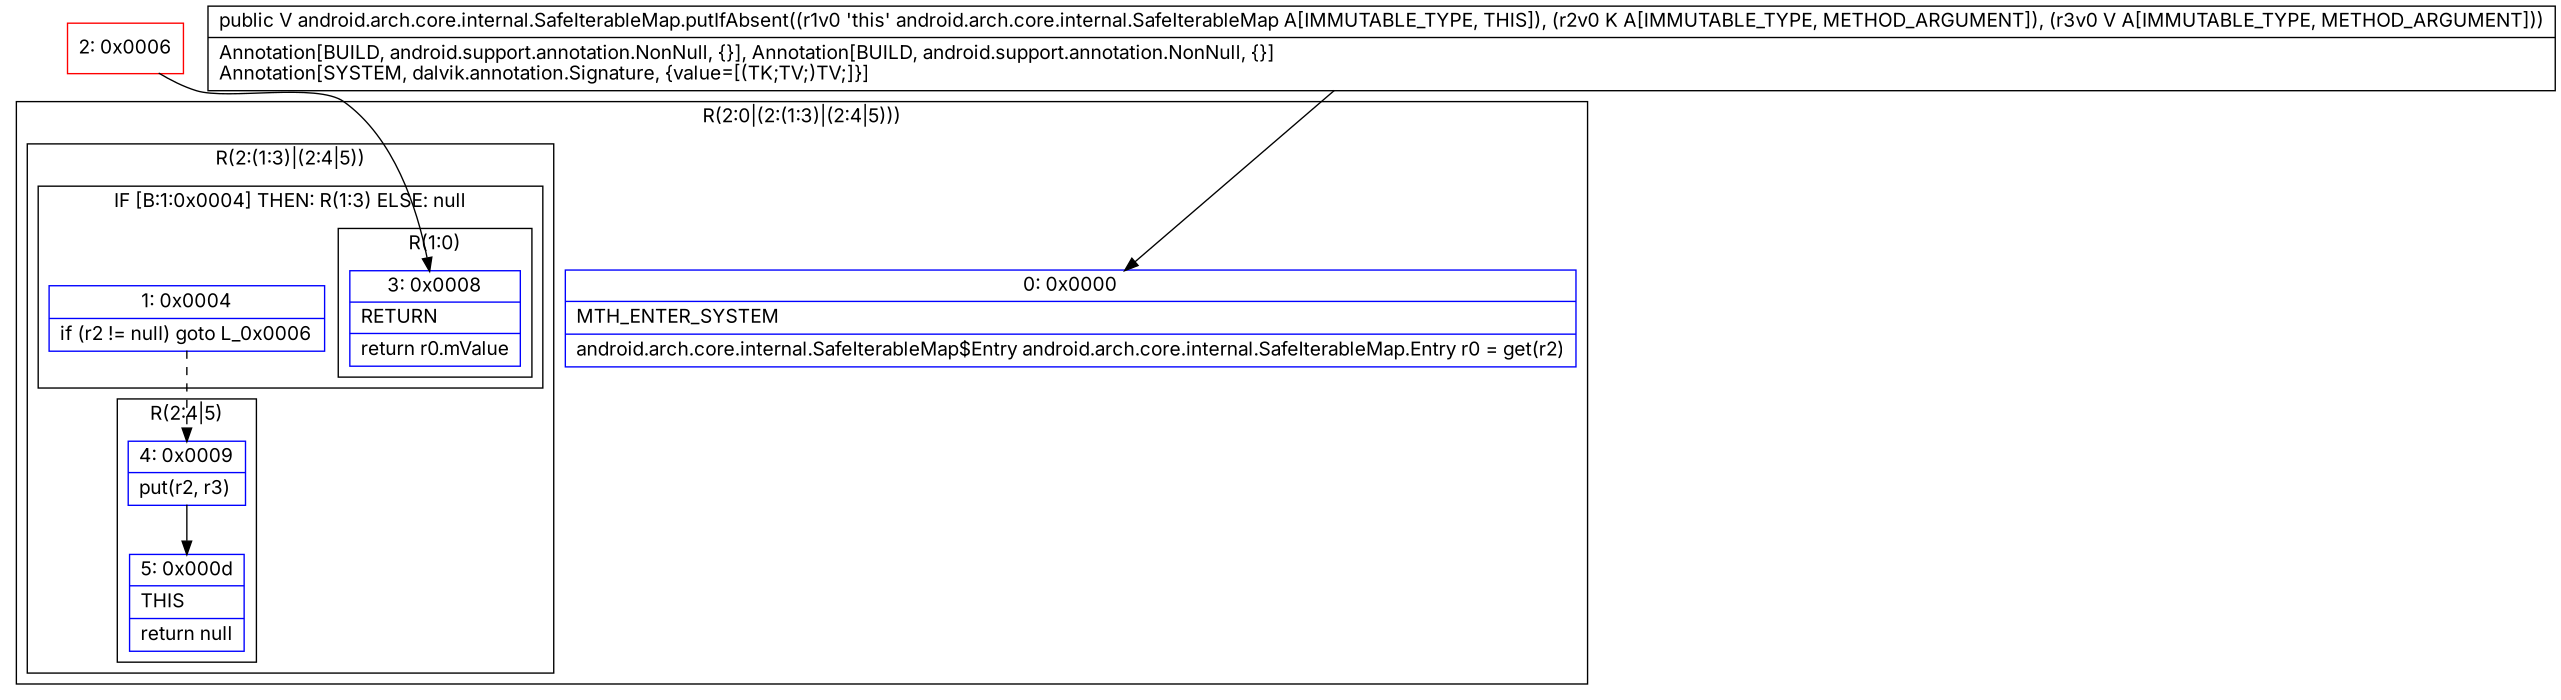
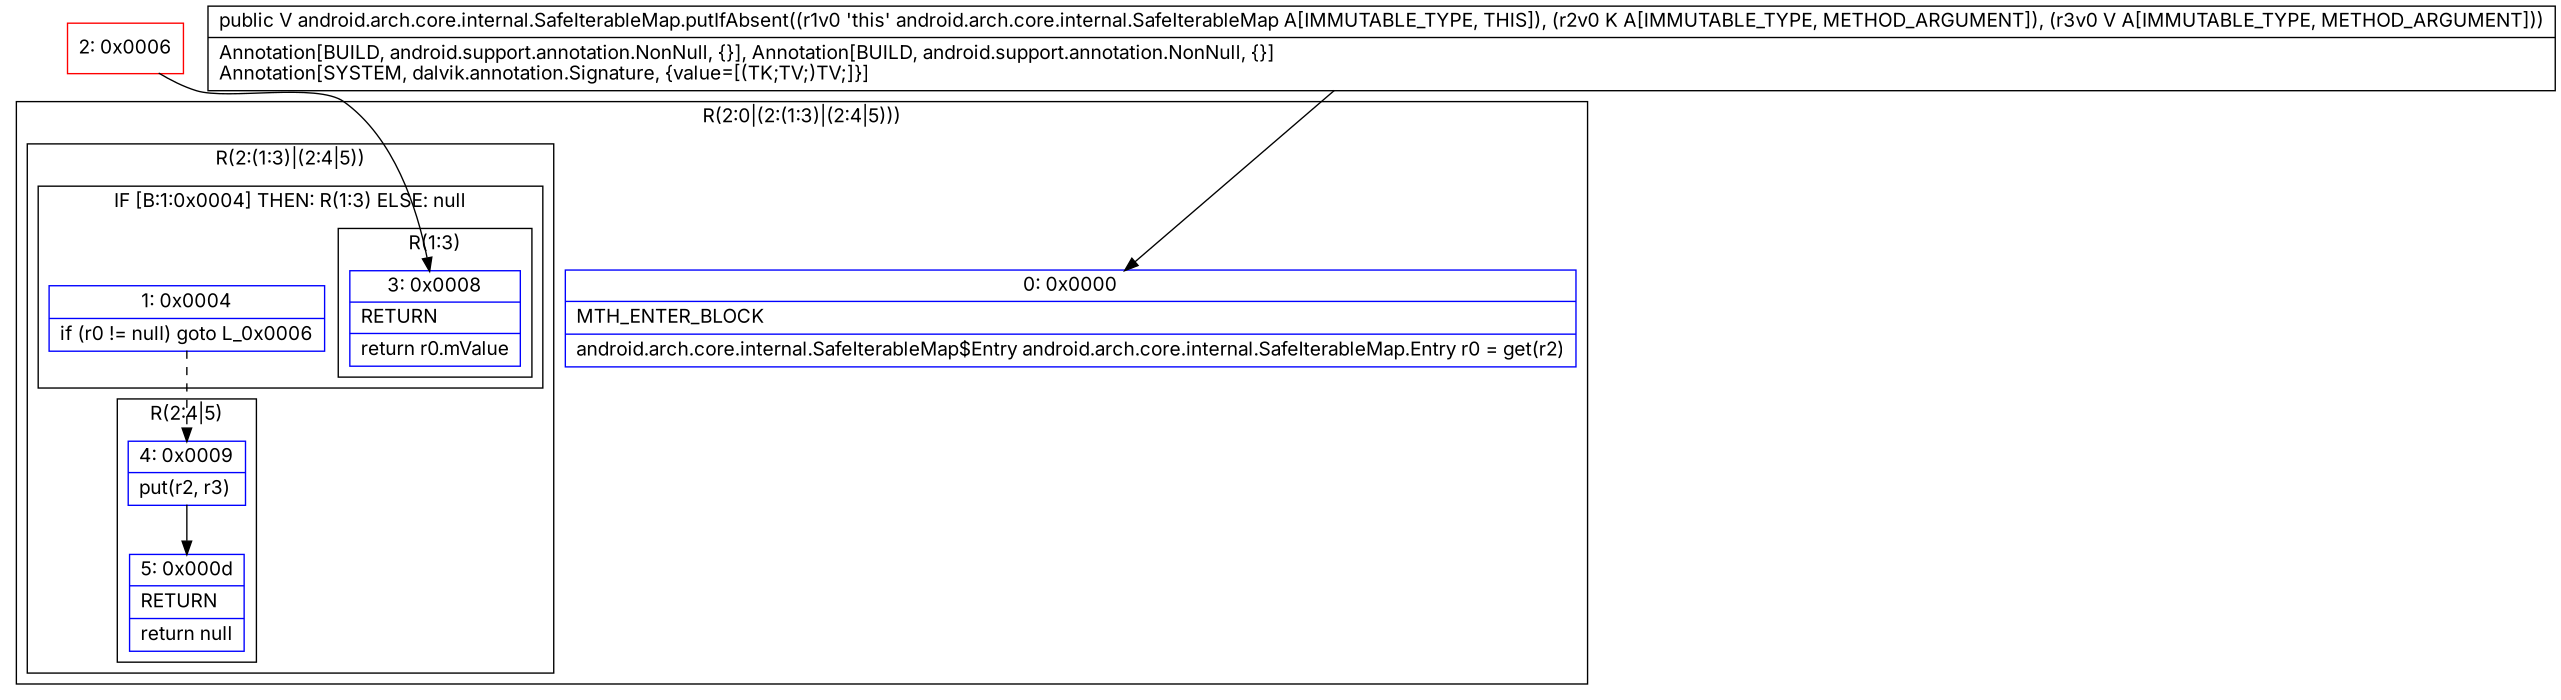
cluster "R(1:0)": label "R(1:0)" -> "R(1:3)"
node "0: 0x0000": text "MTH_ENTER_SYSTEM" -> "MTH_ENTER_BLOCK"
node "1: 0x0004": text "if (r2 != null) goto L_0x0006" -> "if (r0 != null) goto L_0x0006"
node "5: 0x000d": text "THIS" -> "RETURN"
